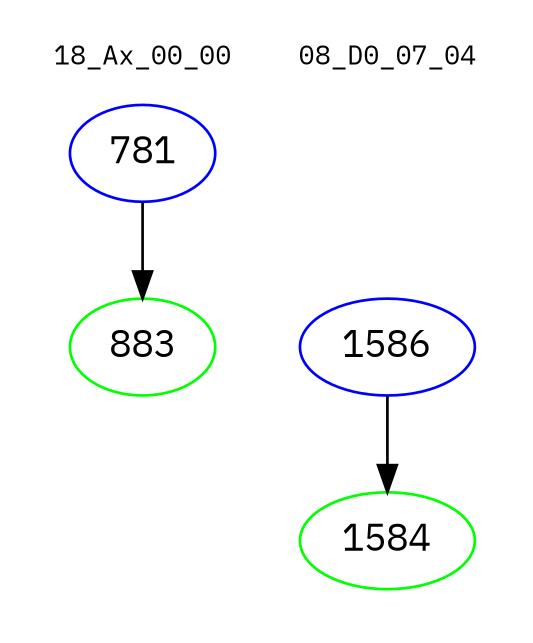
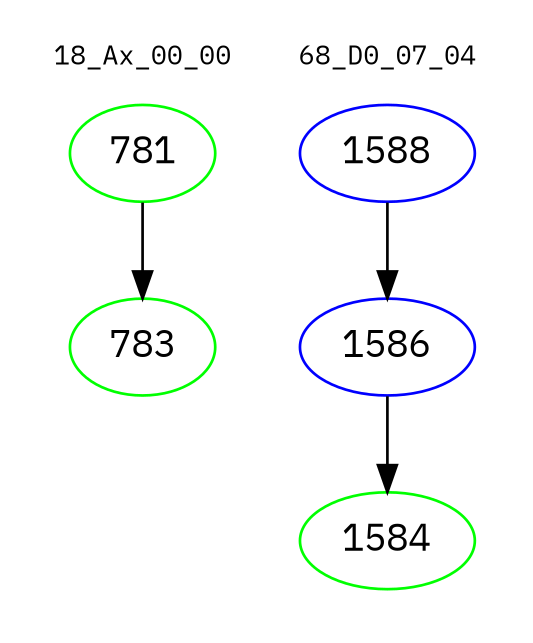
cluster "08_D0_07_04": label "08_D0_07_04" -> "68_D0_07_04"
node "781": color blue -> green
node "1588": added
node "883": label "883" -> "783"
